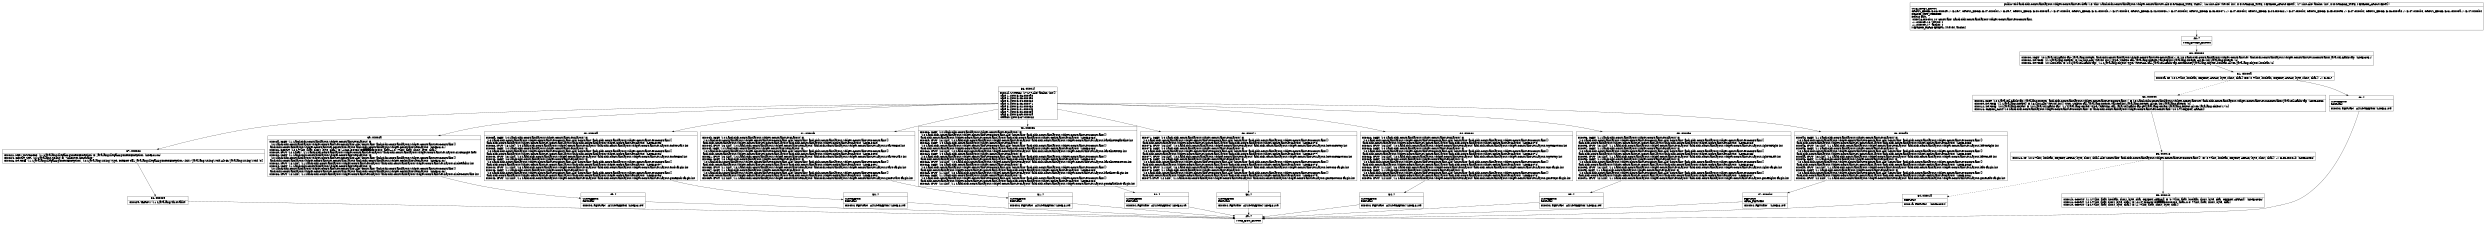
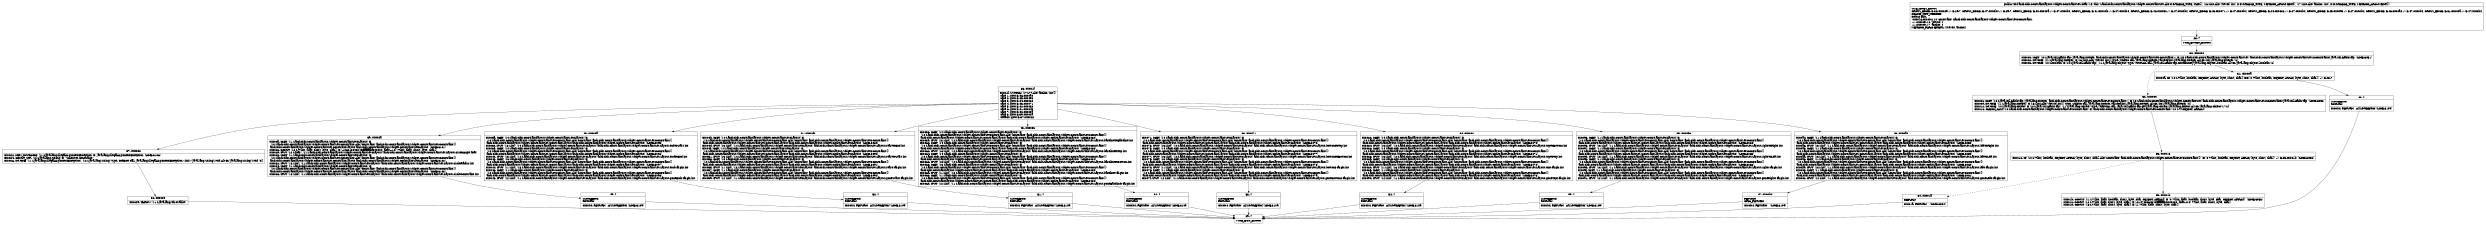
edge "31: 0x000a" -> "32: 0x000c": now "30: 0x0000" -> "32: 0x000c"
